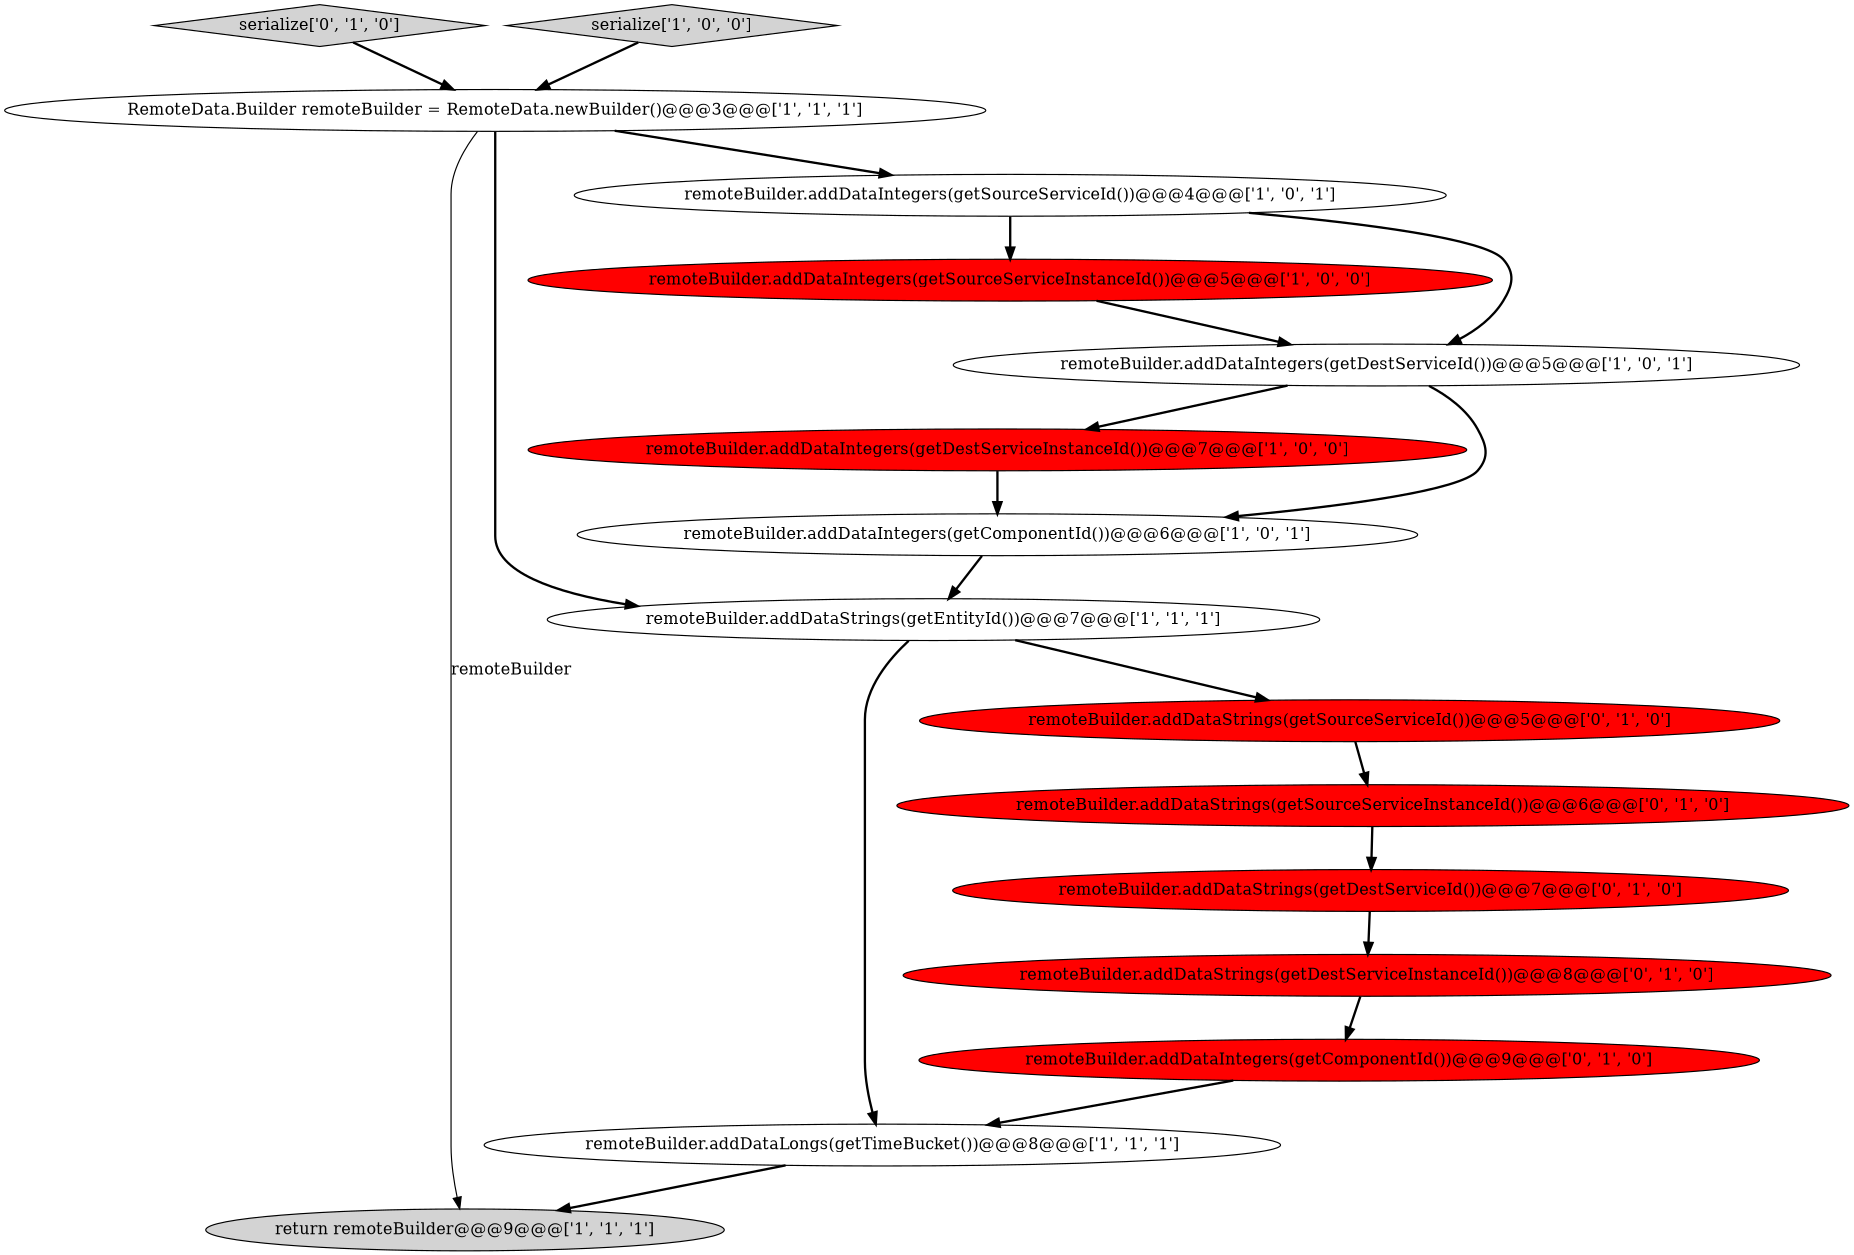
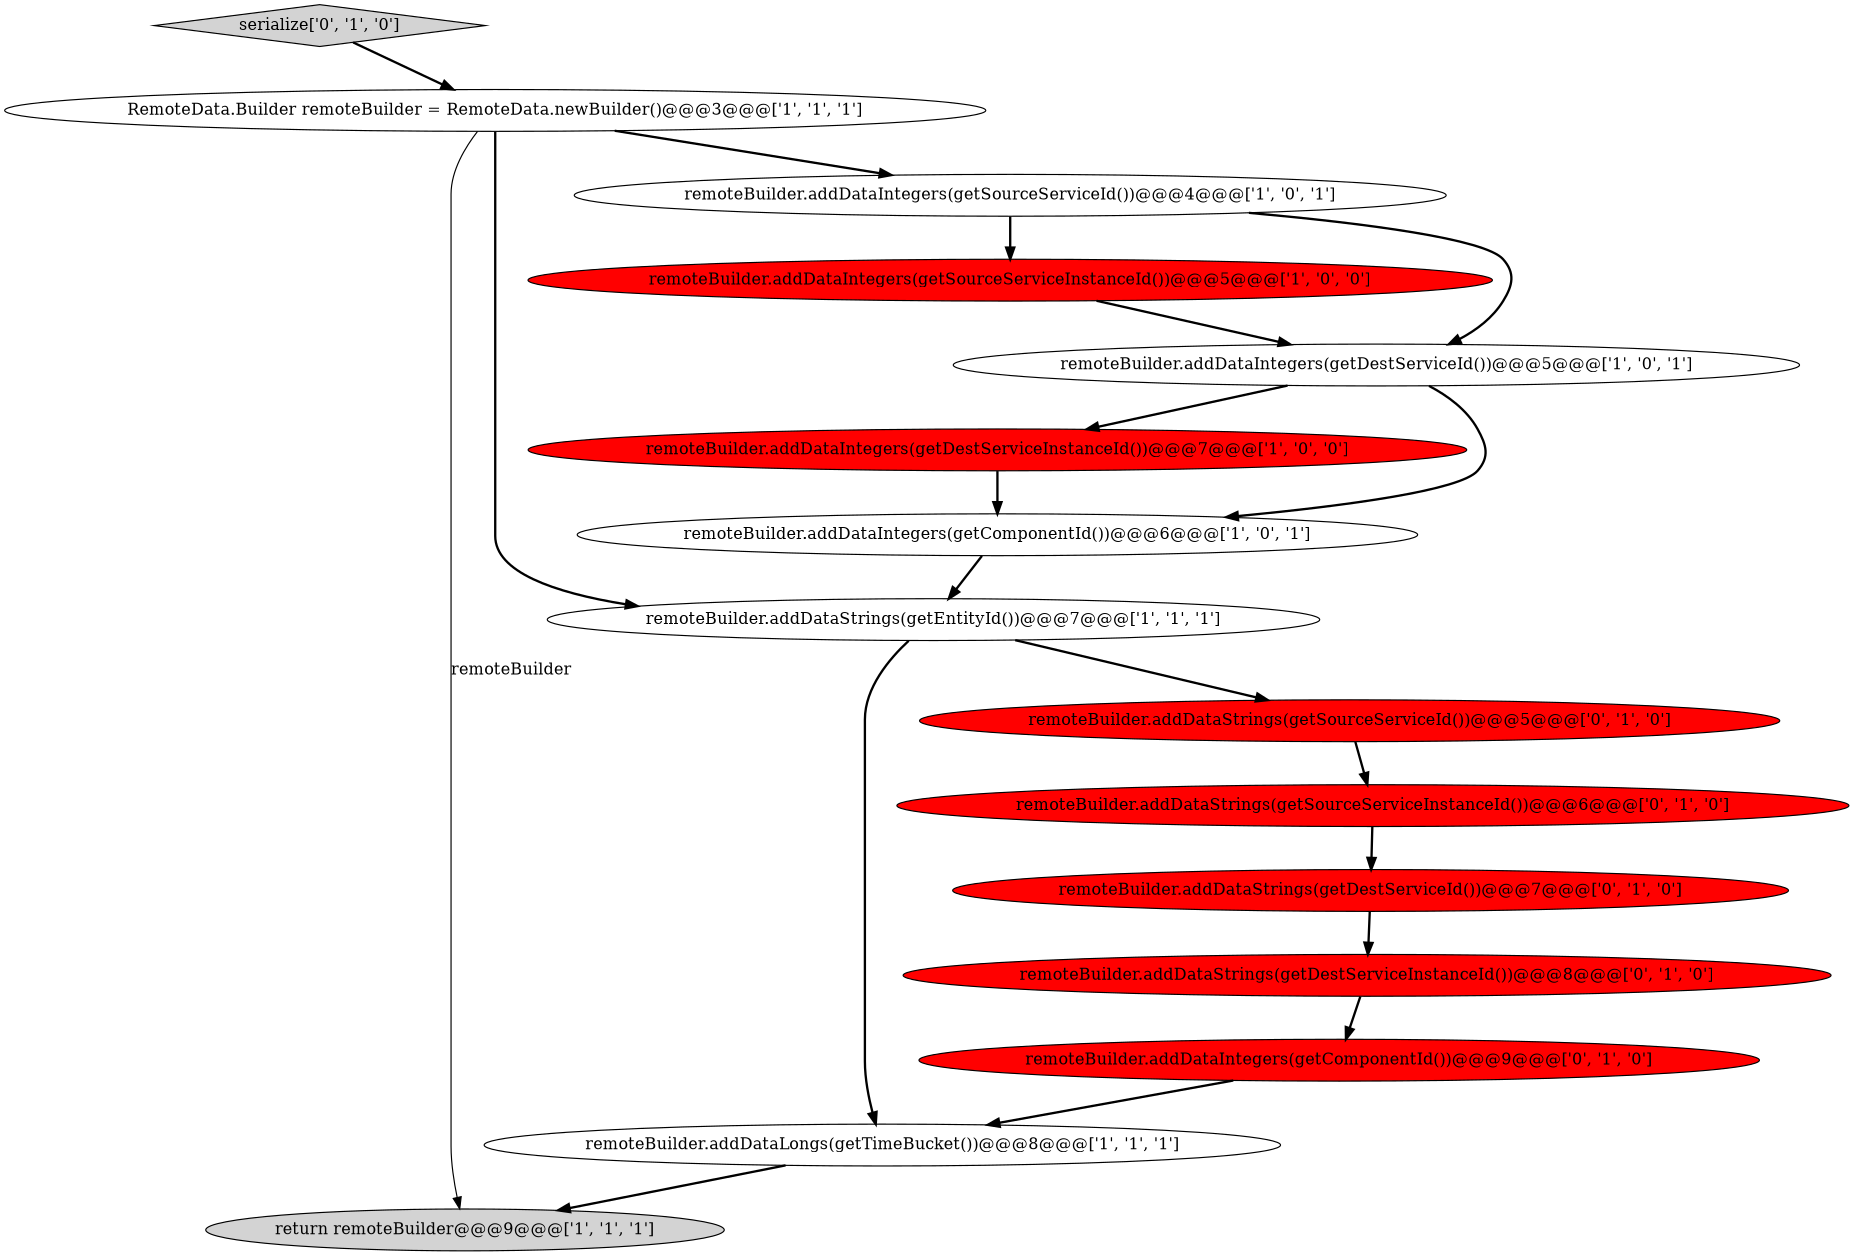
node "serialize['1', '0', '0']": removed
